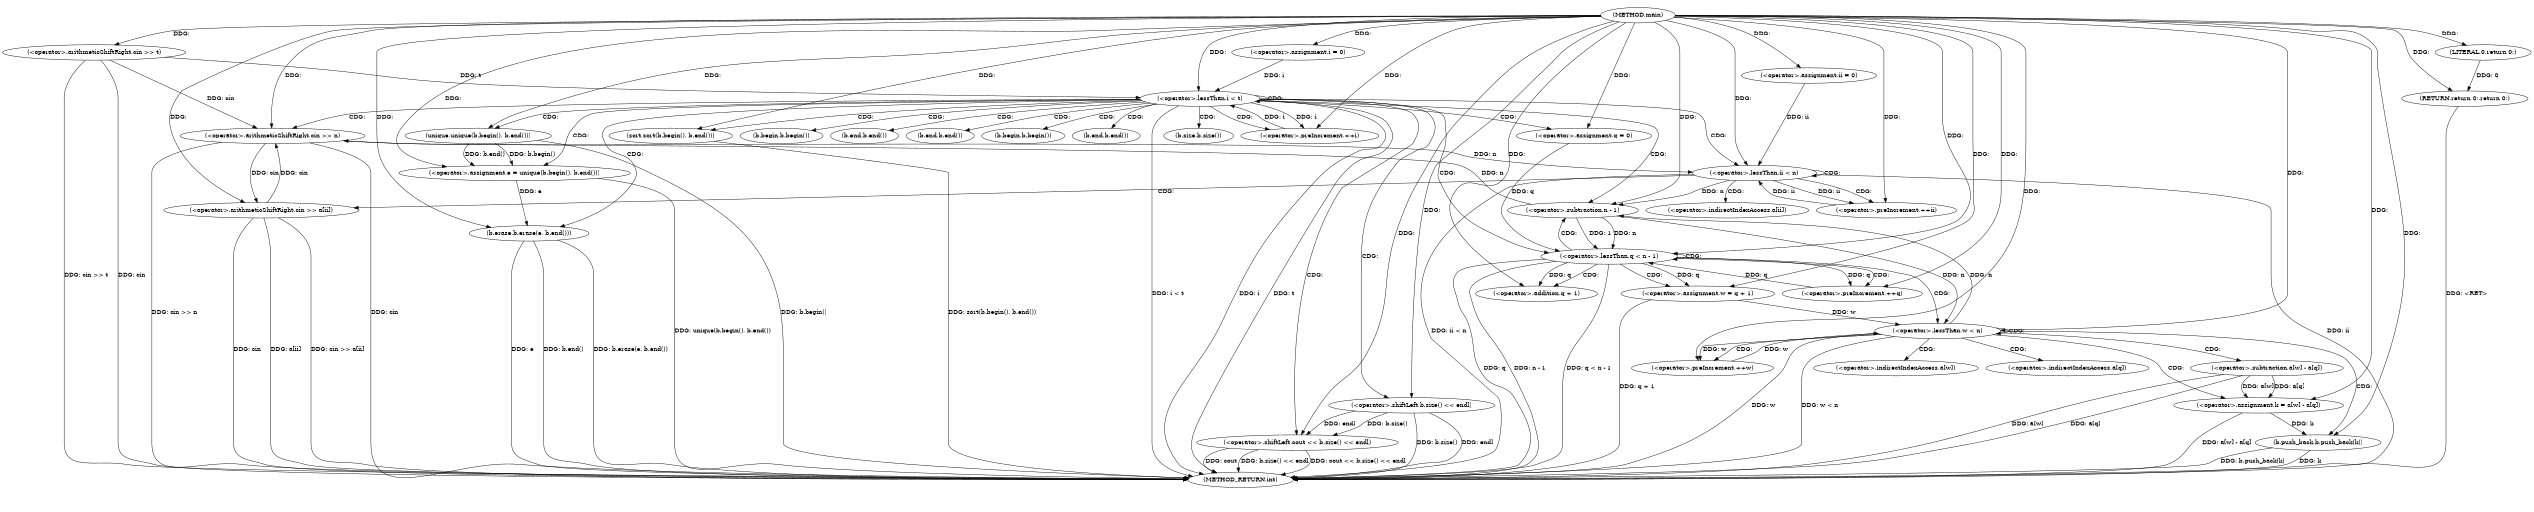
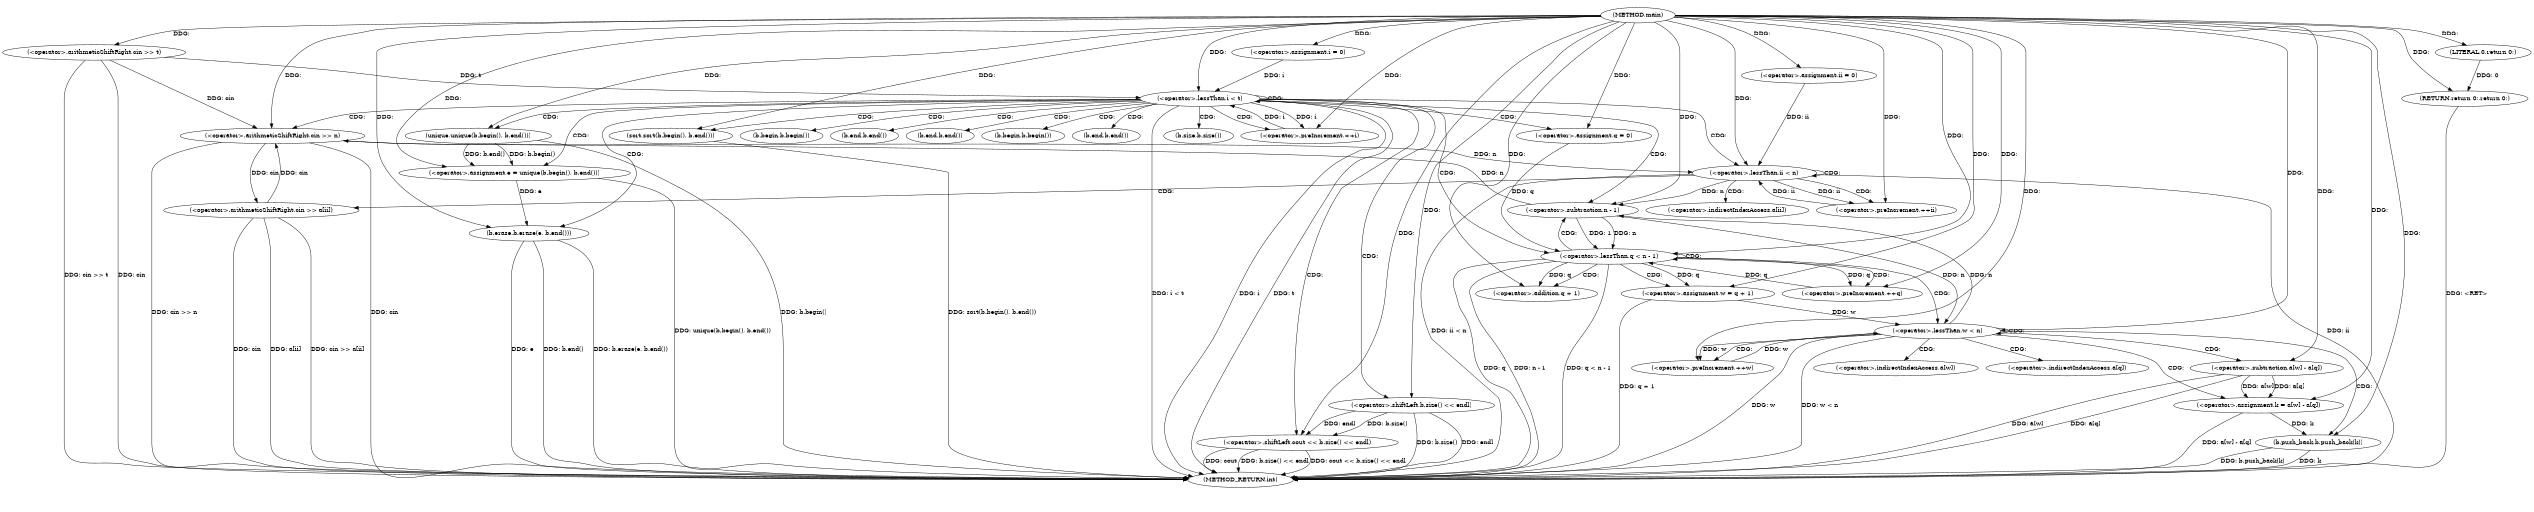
edge "(METHOD,main)" -> "(<operator>.arithmeticShiftRight,cin >> a[ii])": now "(METHOD,main)" -> "(<operator>.subtraction,a[w] - a[q])"
